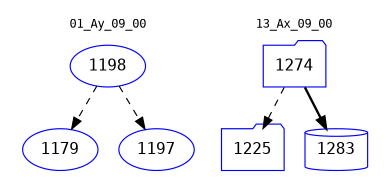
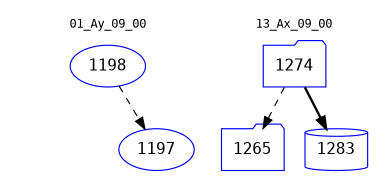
node "1179": removed
node "1225": label "1225" -> "1265"
